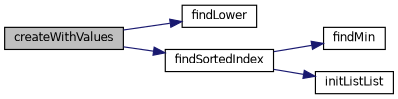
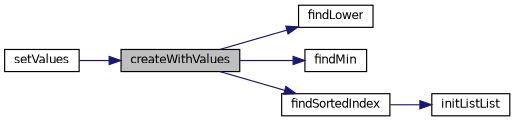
edge "findSortedIndex" -> "findMin": now "createWithValues" -> "findMin"
node "setValues": added
